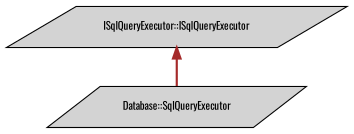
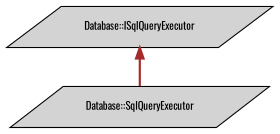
node "ISqlQueryExecutor::ISqlQueryExecutor": label "ISqlQueryExecutor::ISqlQueryExecutor" -> "Database::ISqlQueryExecutor"
